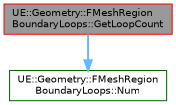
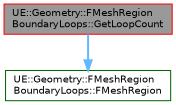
node "UE::Geometry::FMeshRegion BoundaryLoops::Num": label "UE::Geometry::FMeshRegion BoundaryLoops::Num" -> "UE::Geometry::FMeshRegion BoundaryLoops::FMeshRegion"
